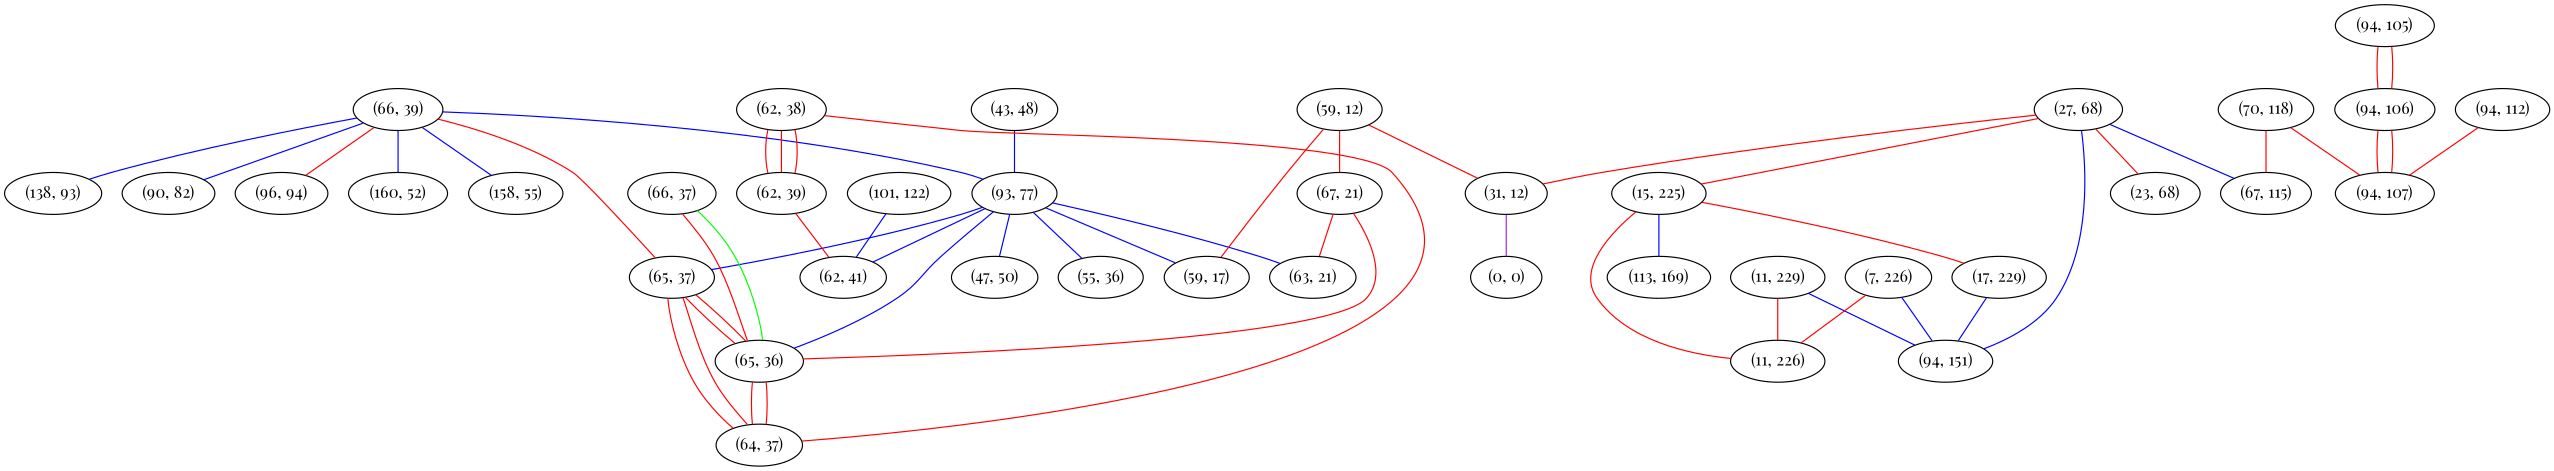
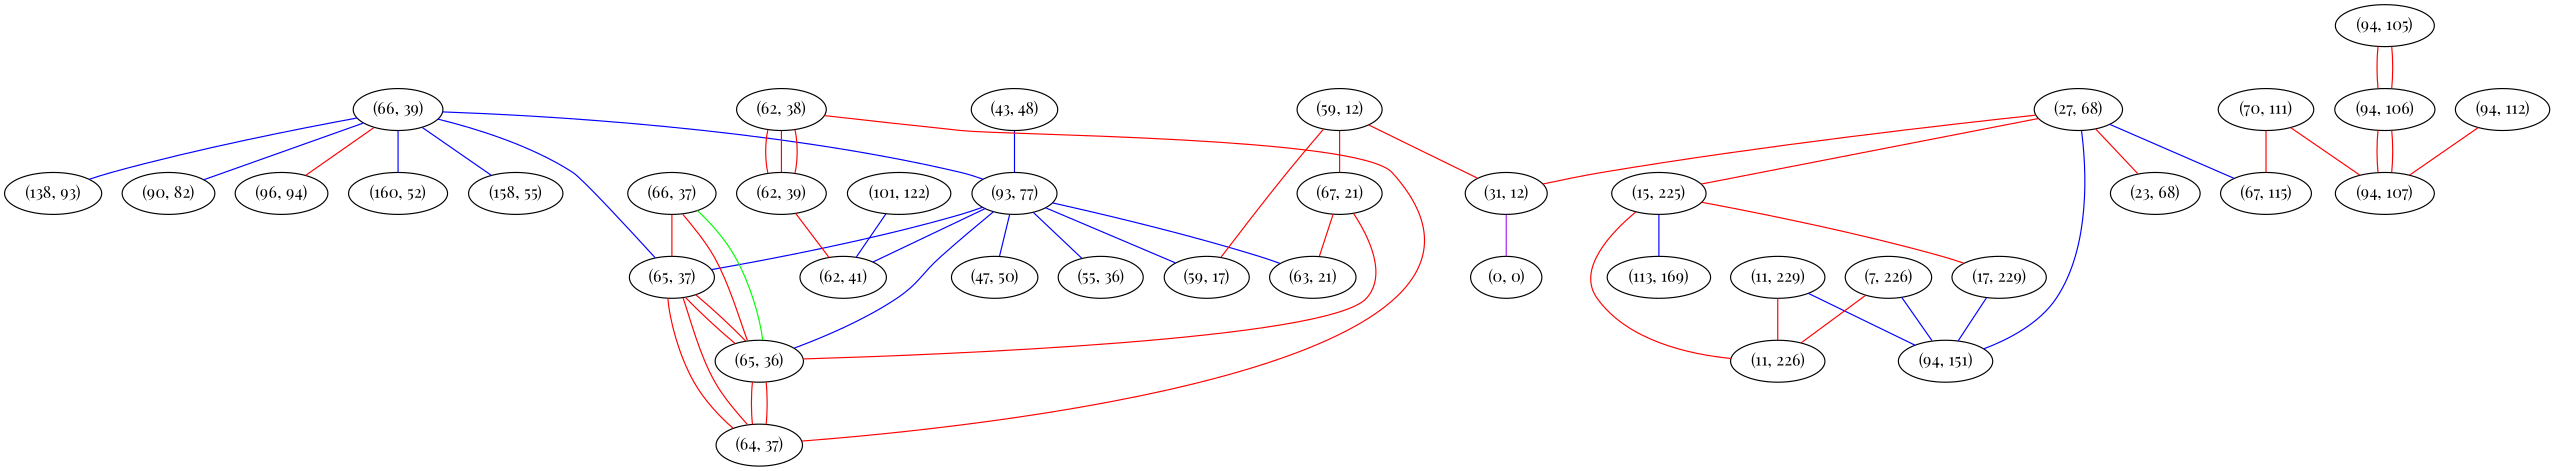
node "(70, 118)": label "(70, 118)" -> "(70, 111)"
edge "(66, 39)" -- "(65, 37)": color red -> blue
edge "(66, 37)" -- "(65, 37)": added
